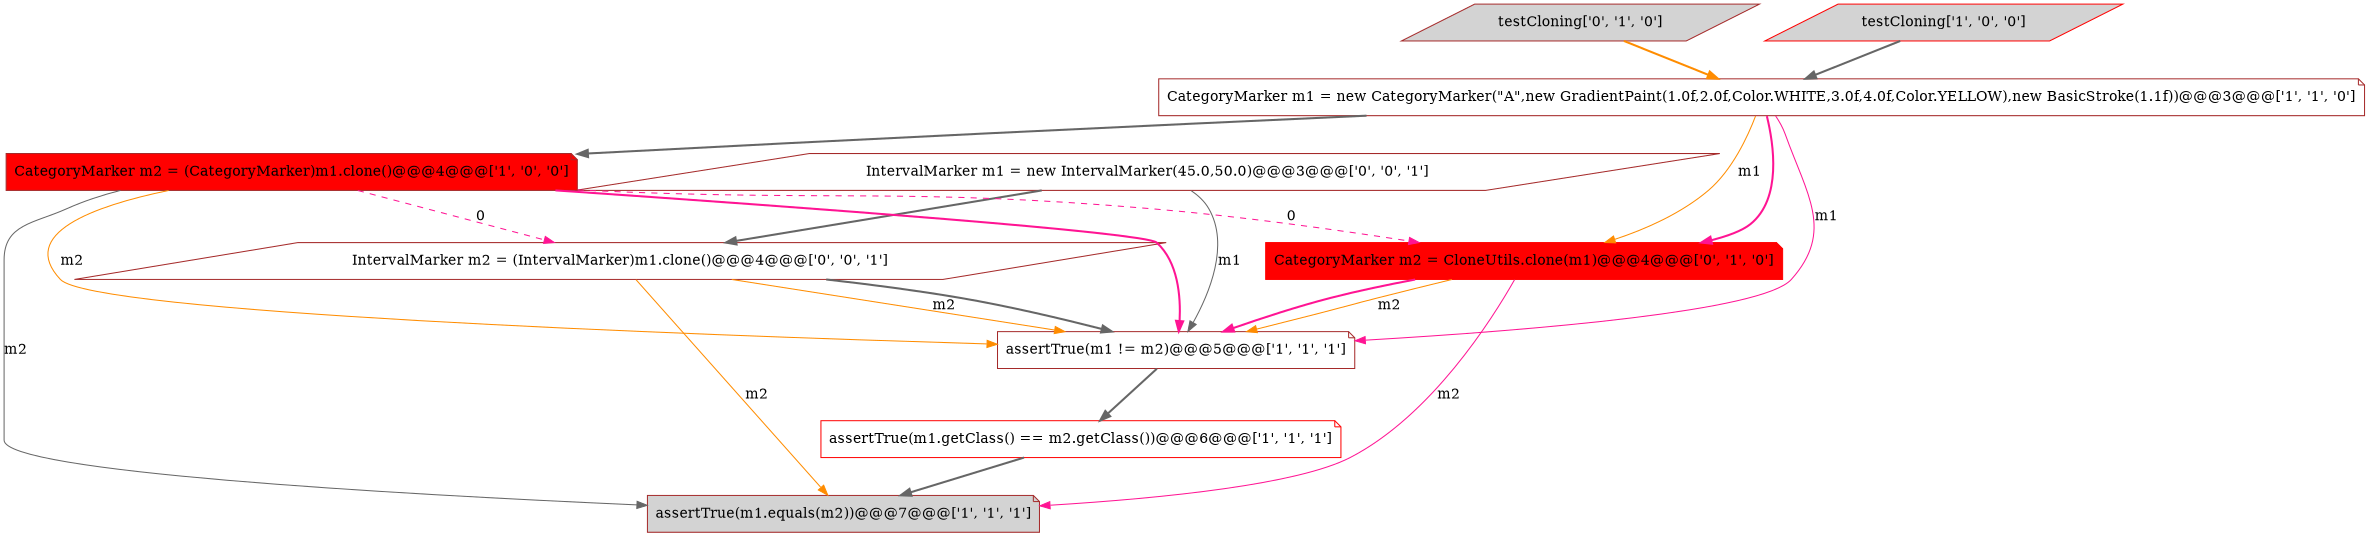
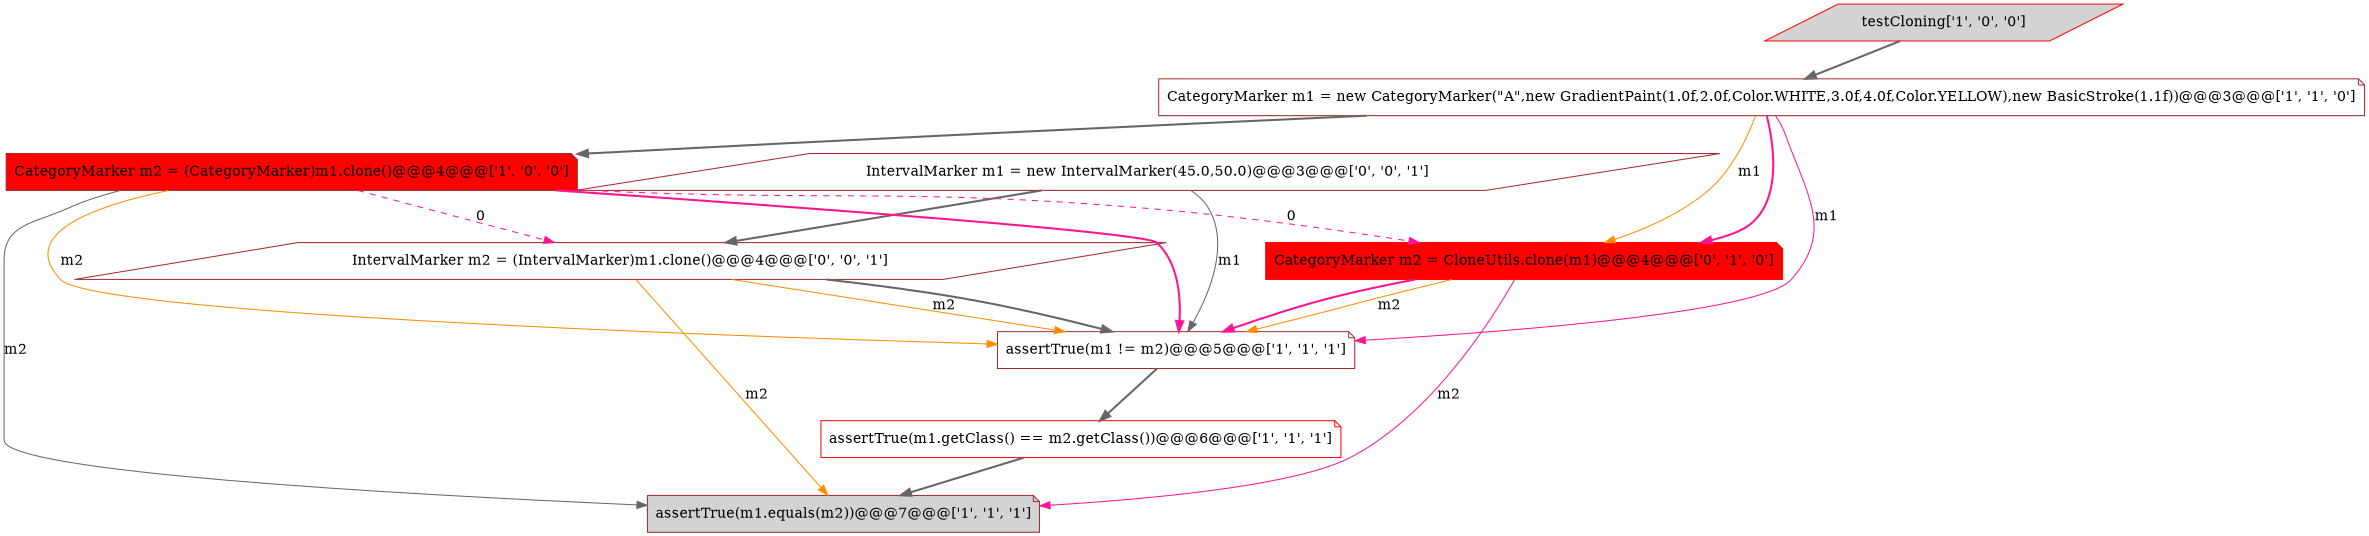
node "testCloning['0', '1', '0']": removed
